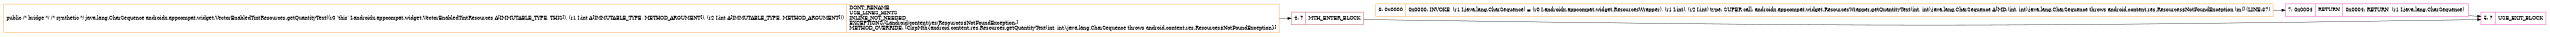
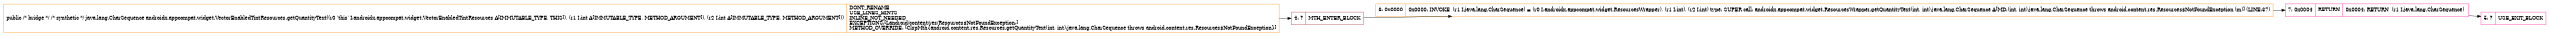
edge "4: ?" -> "5: ?": now "4: ?" -> "6: 0x0000"
